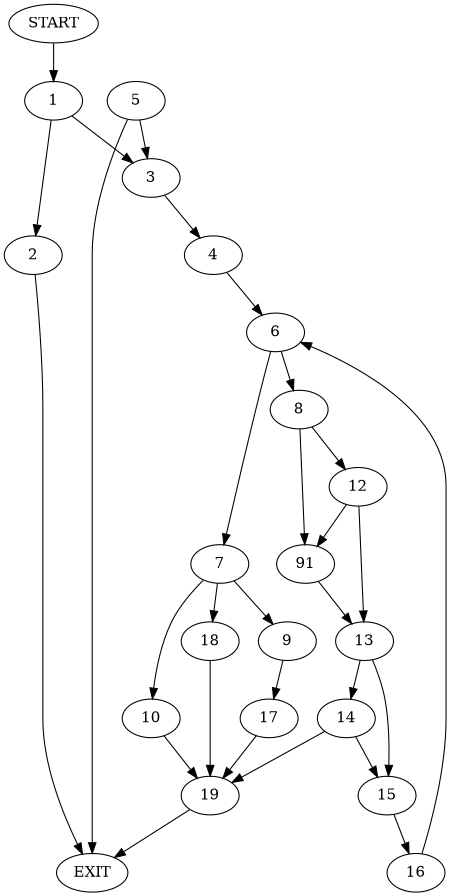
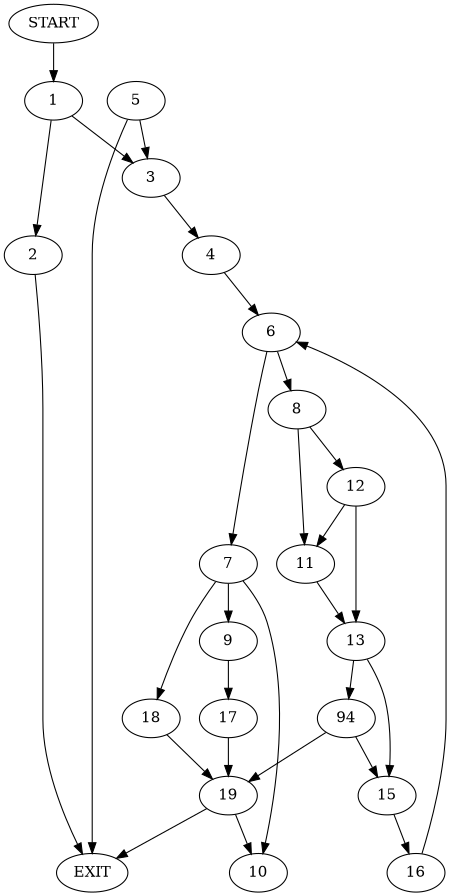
node "91": label "91" -> "11"
node "14": label "14" -> "94"
edge "10" -> "19": reversed
